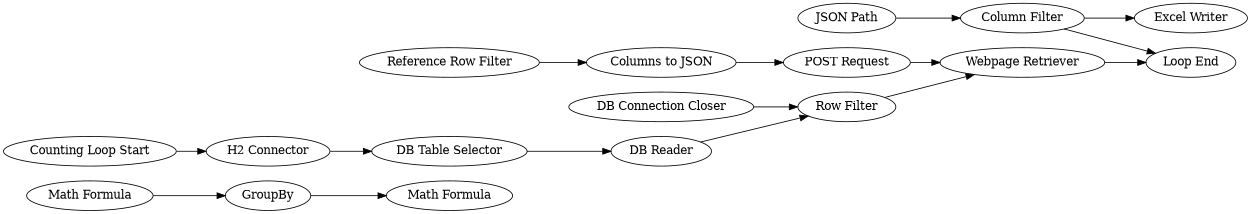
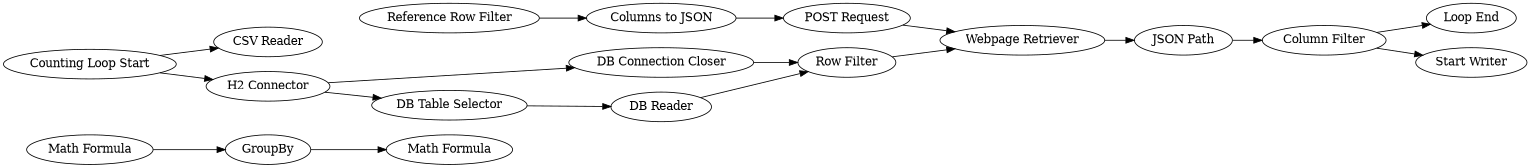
node "Excel Writer": label "Excel Writer" -> "Start Writer"
node "CSV Reader": added
edge "Webpage Retriever" -> "Loop End": now "Webpage Retriever" -> "JSON Path"
edge "H2 Connector" -> "DB Connection Closer": added
